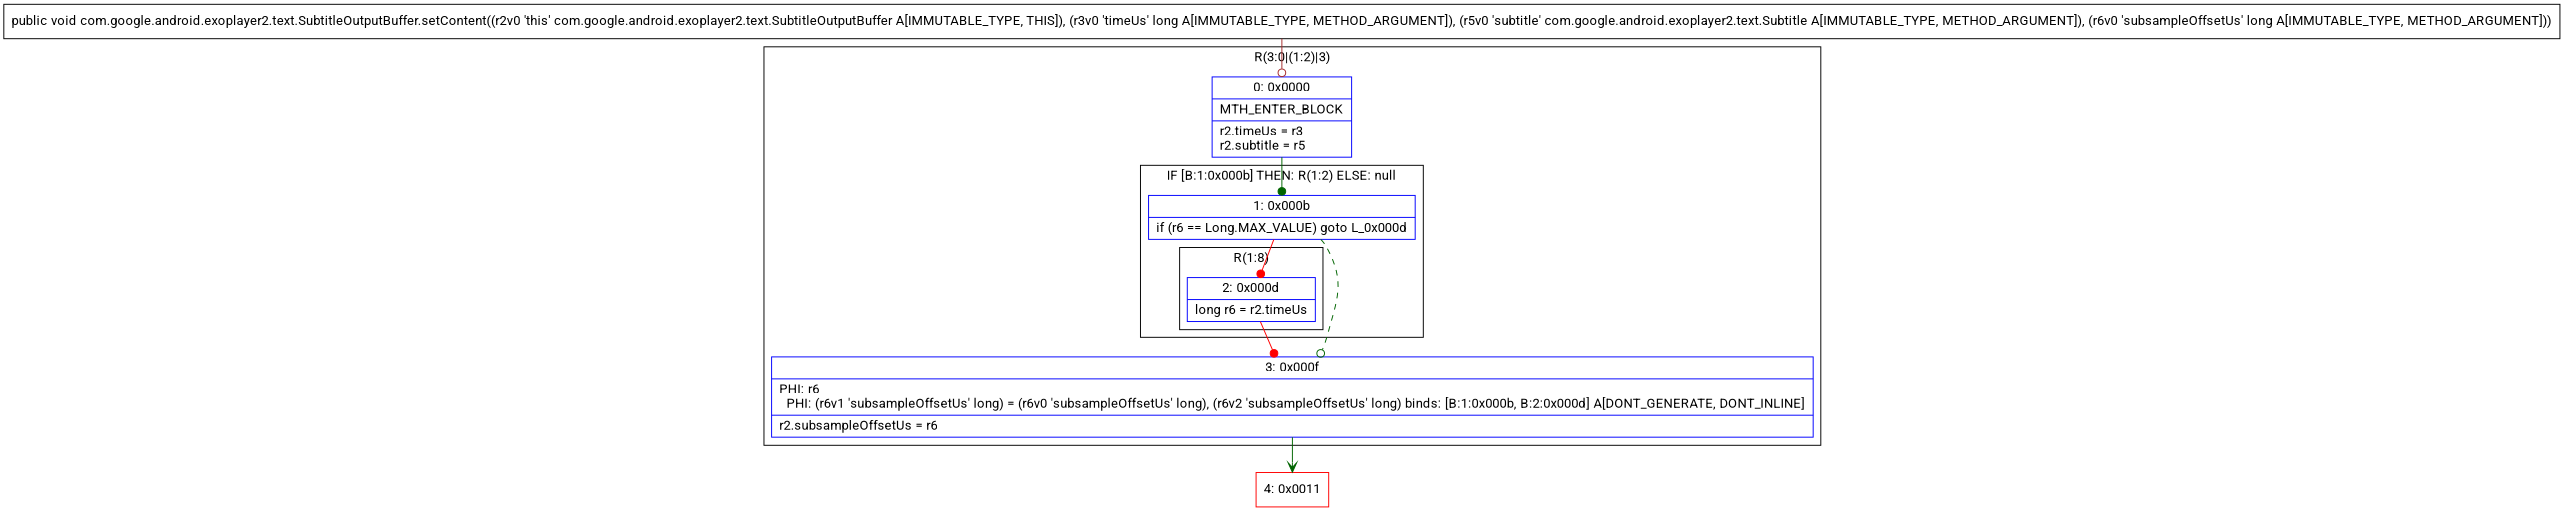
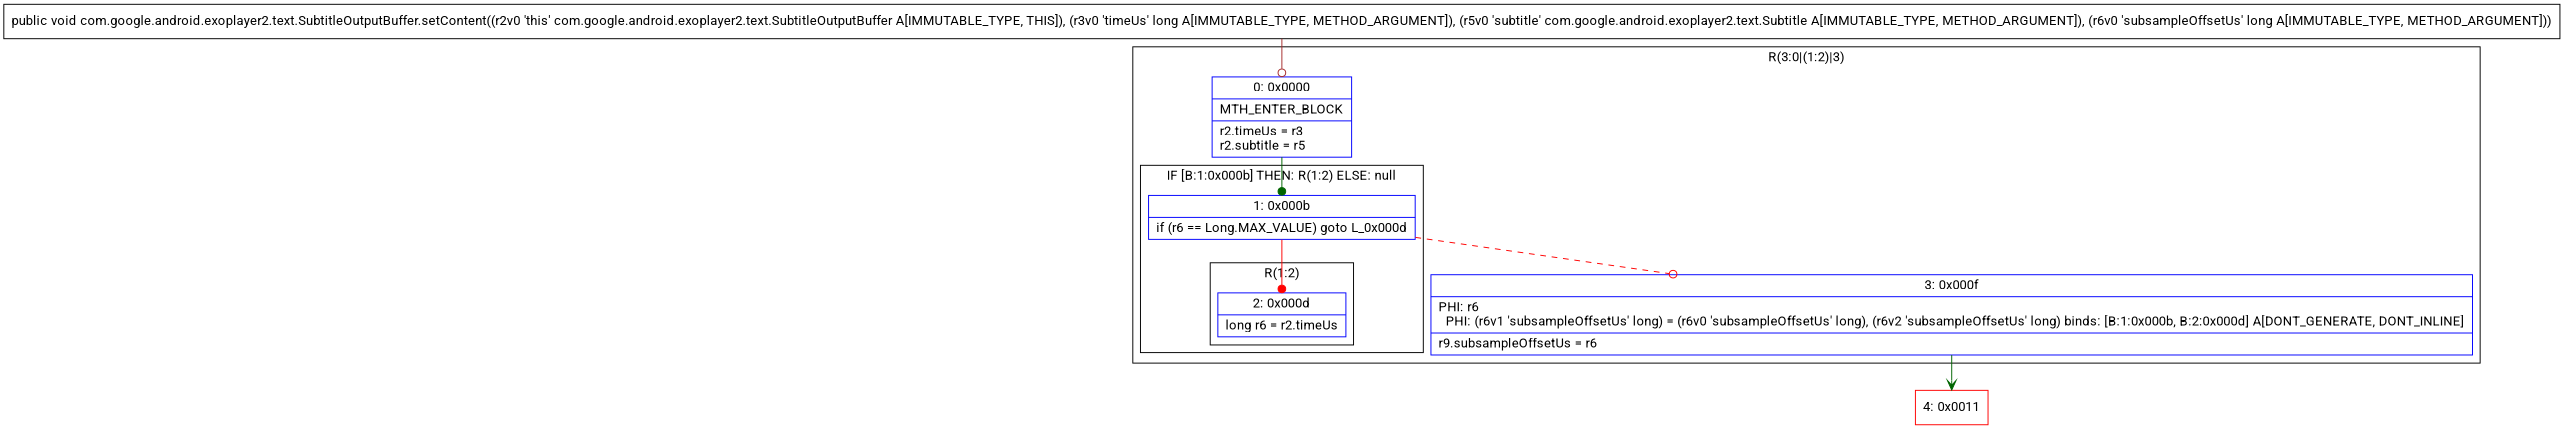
cluster "R(1:8)": label "R(1:8)" -> "R(1:2)"
edge "1: 0x000b" -> "3: 0x000f": color darkgreen -> red
edge "2: 0x000d" -> "3: 0x000f": removed
node "3: 0x000f": text "r2.subsampleOffsetUs = r6" -> "r9.subsampleOffsetUs = r6"
